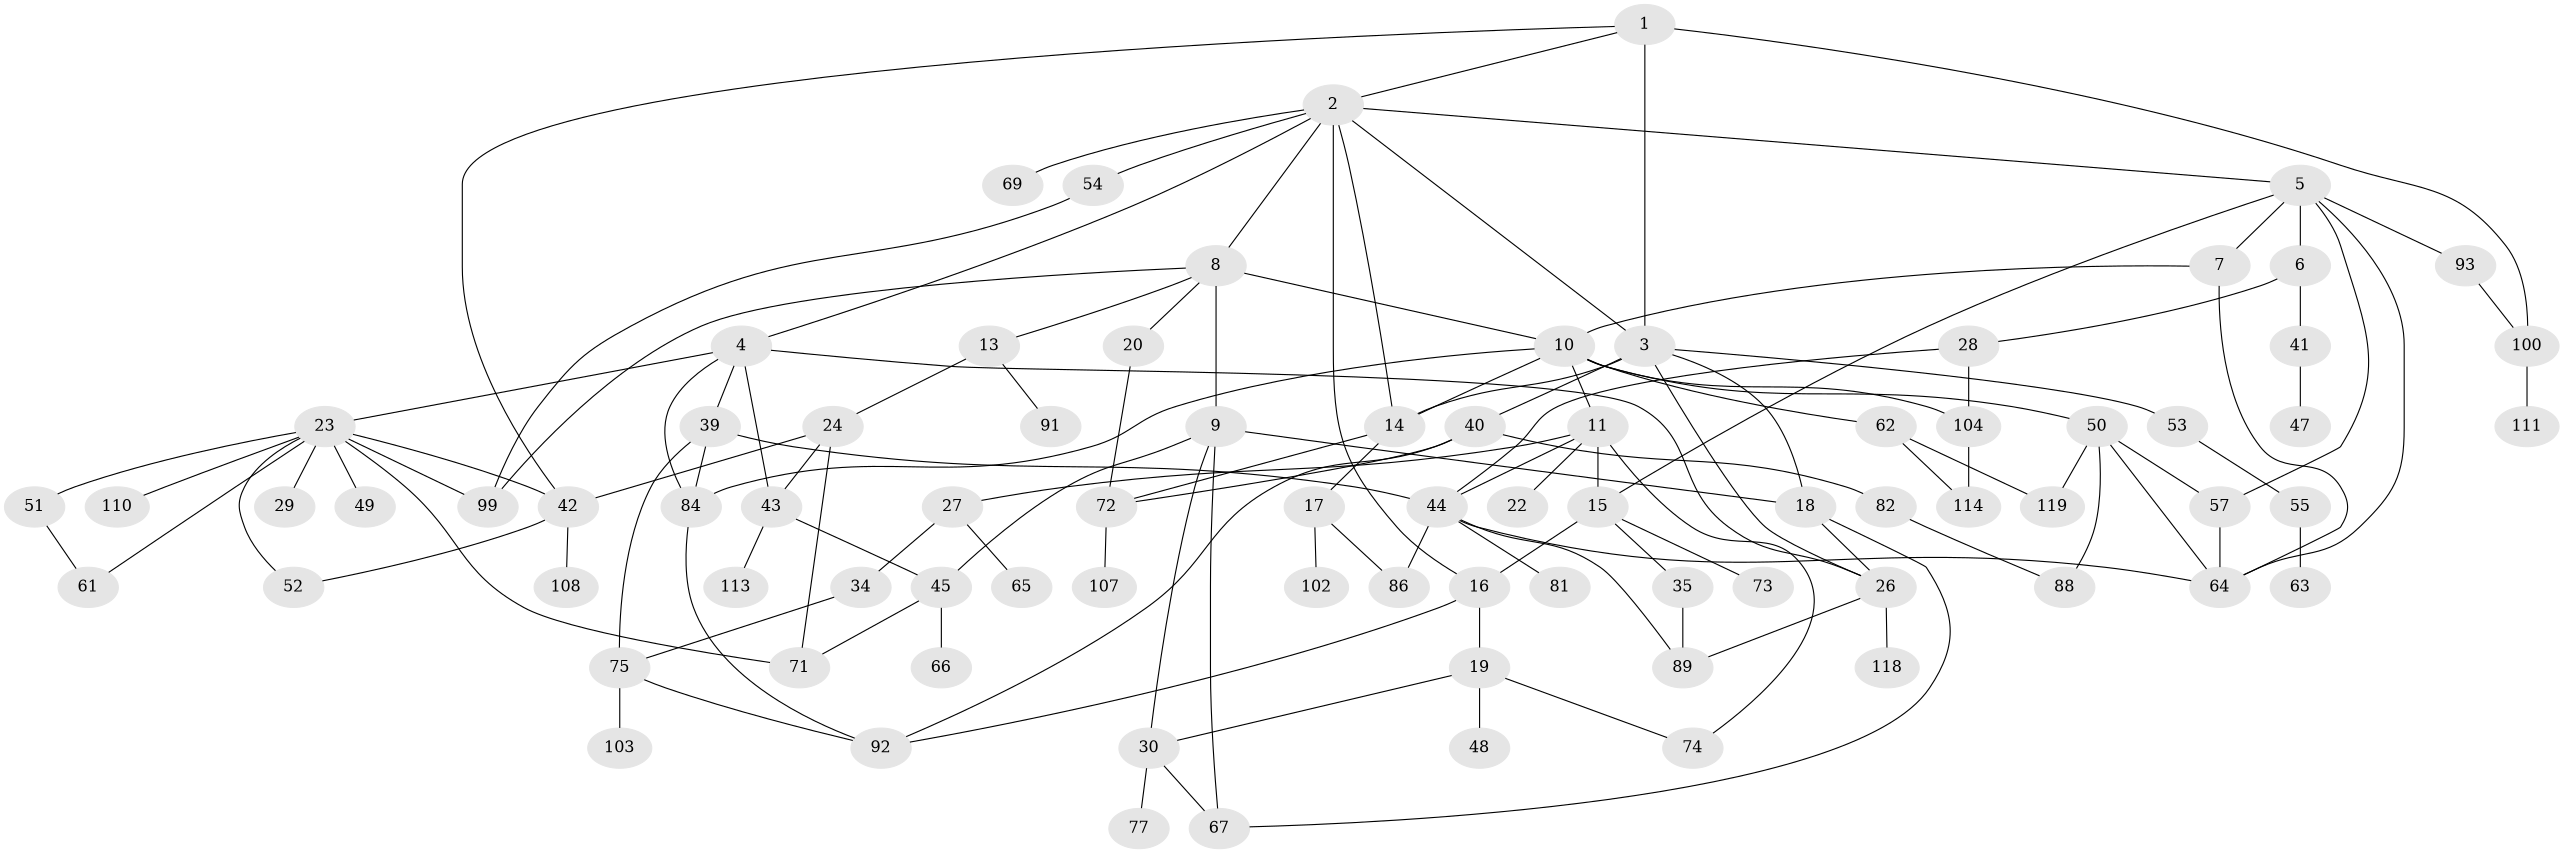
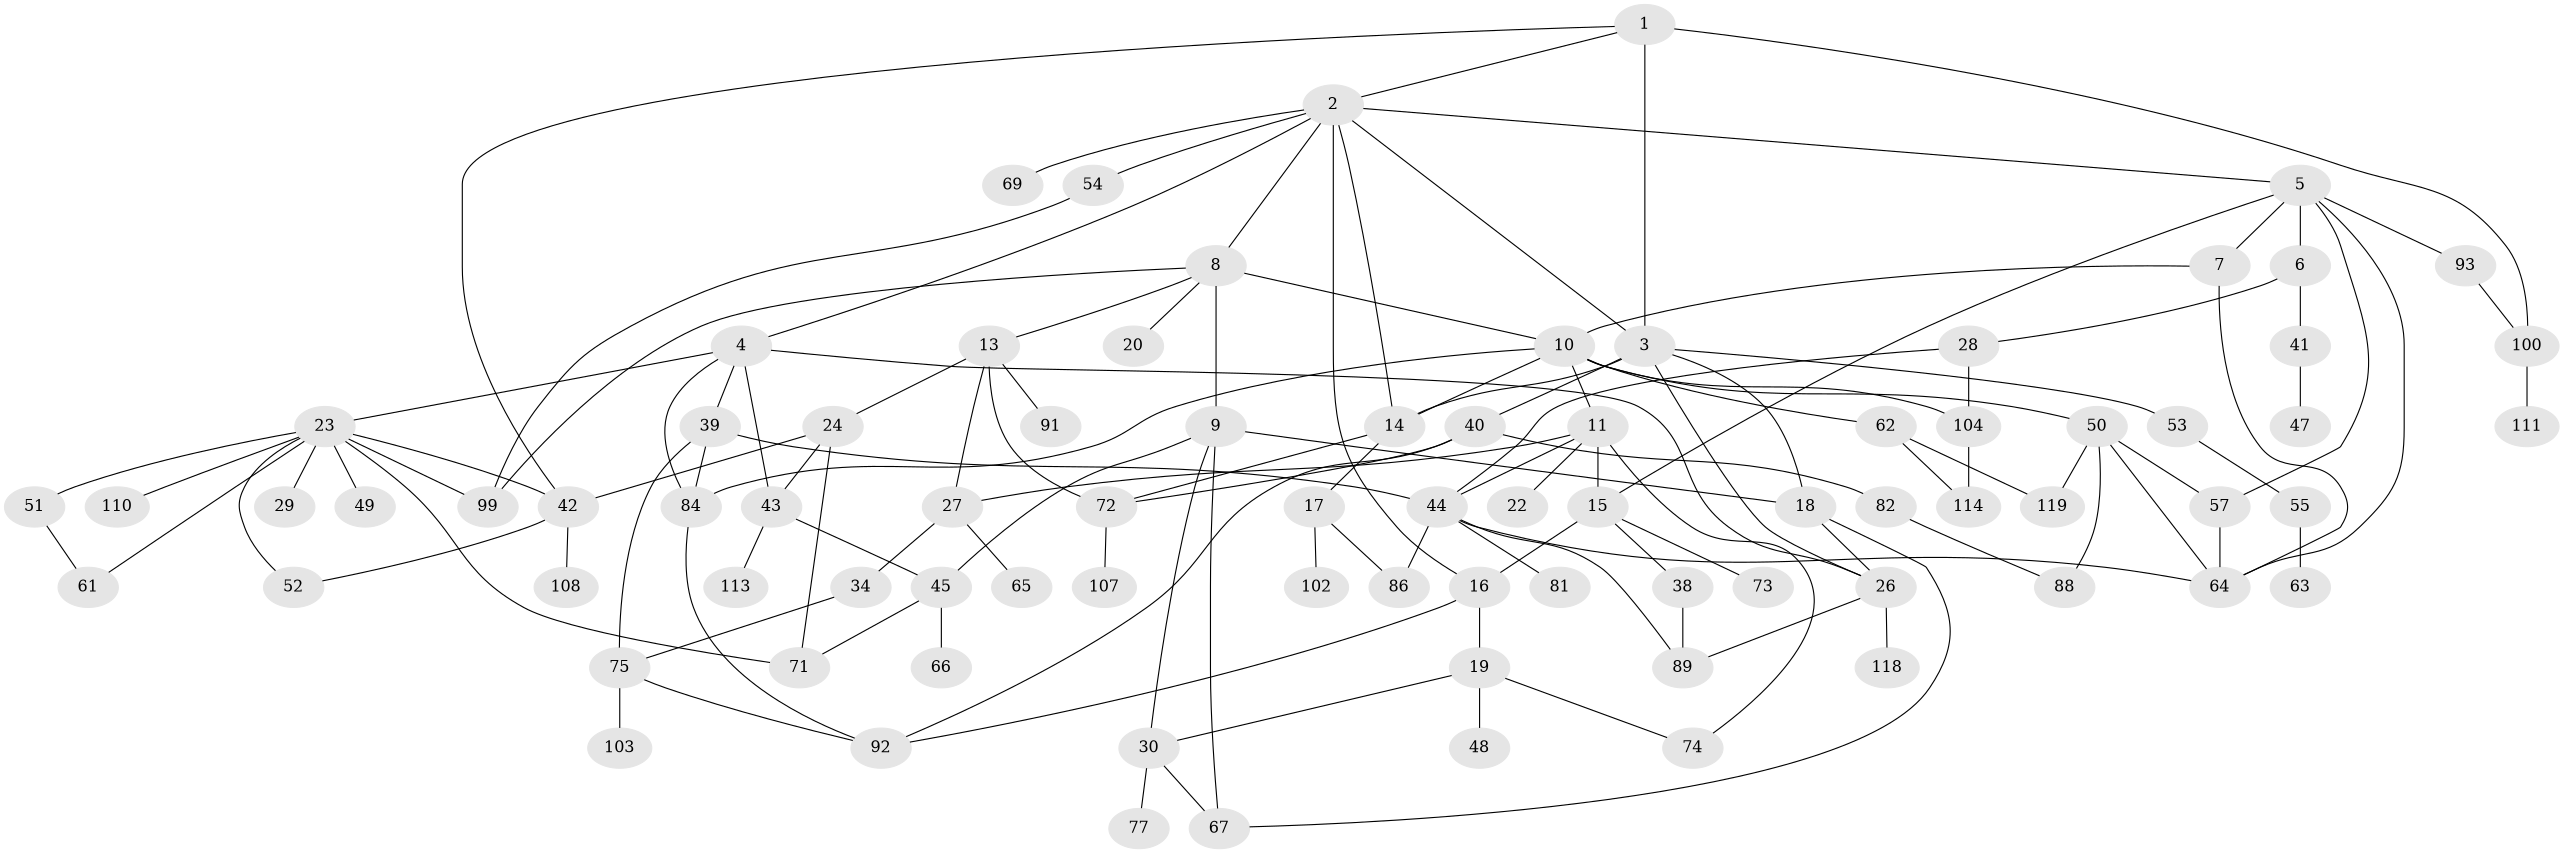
edge "13" -- "27": added
edge "20" -- "72": now "13" -- "72"
node "35": label "35" -> "38"
